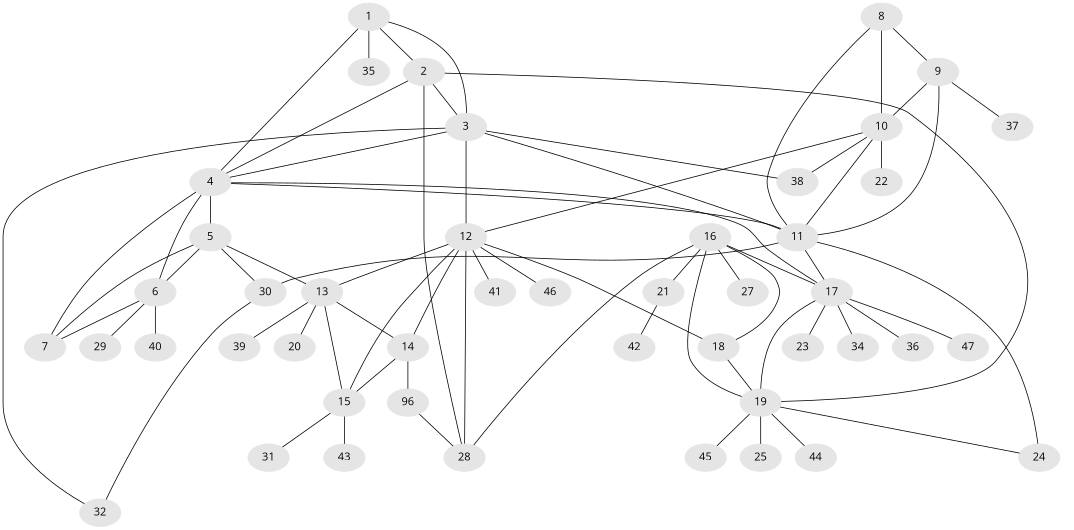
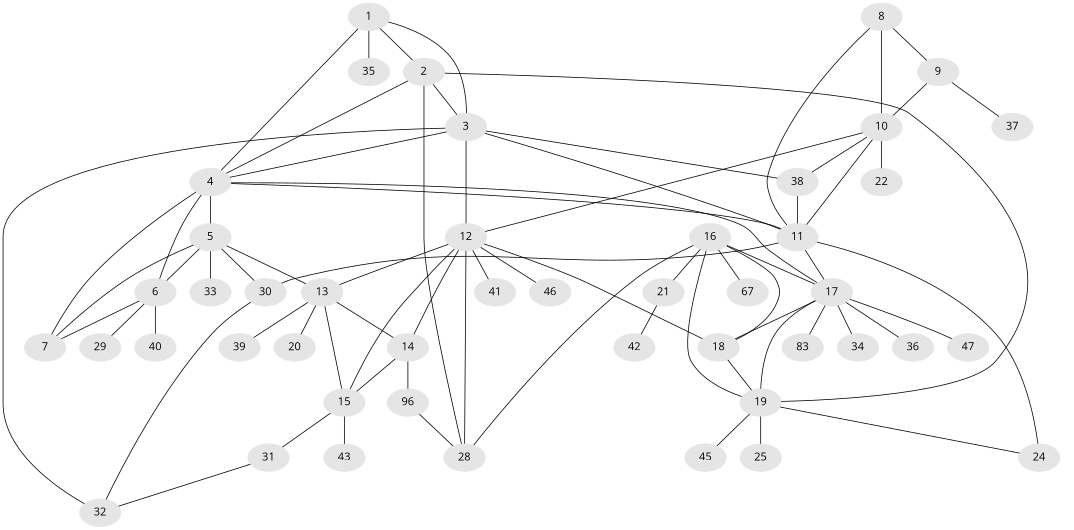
edge "9" -- "11": now "38" -- "11"
node "33": added
node "27": label "27" -> "67"
edge "17" -- "18": added
node "23": label "23" -> "83"
node "44": removed
edge "31" -- "32": added
